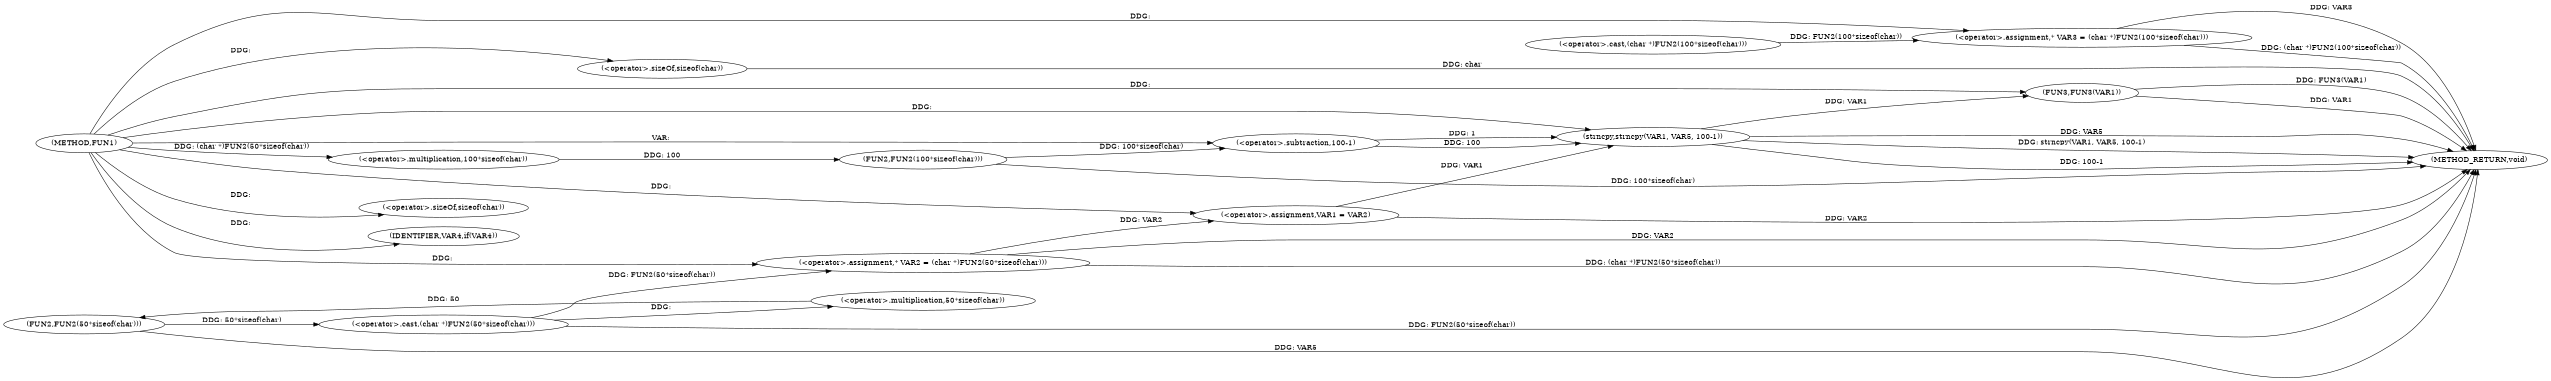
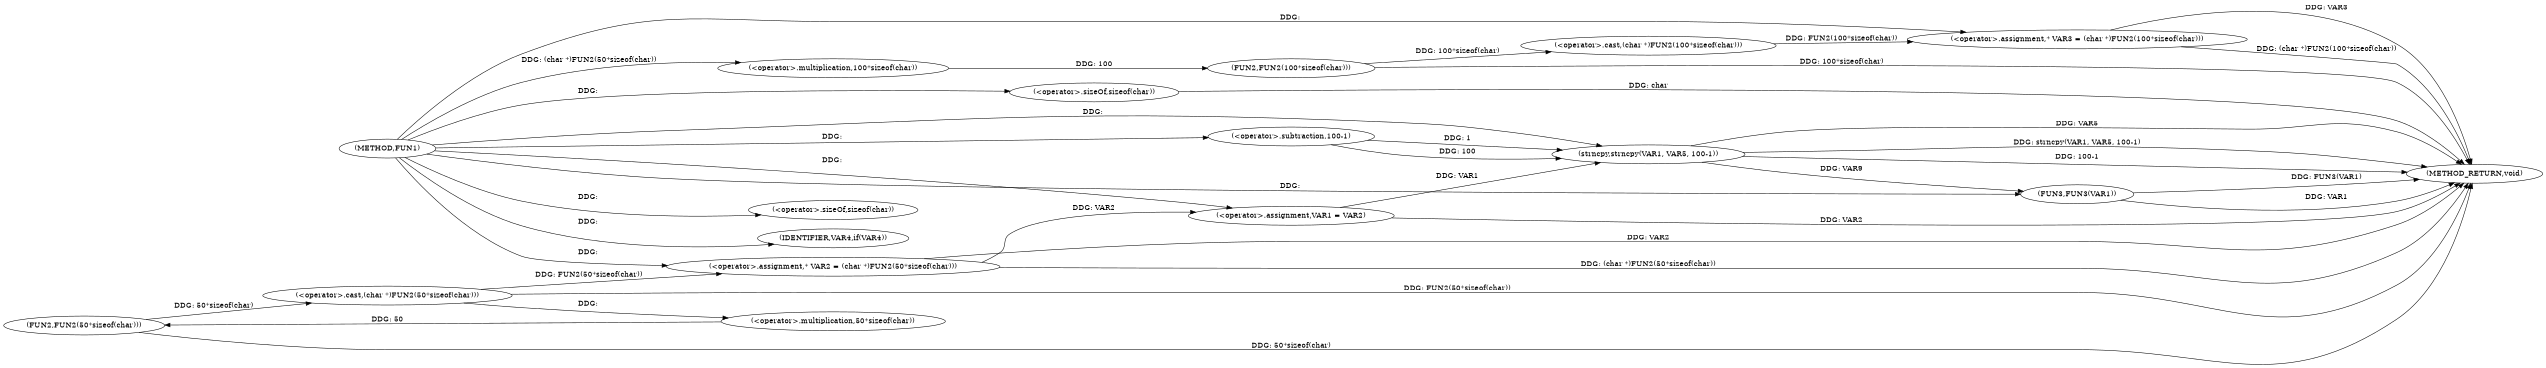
edge "(strncpy,strncpy(VAR1, VAR5, 100-1))" -> "(FUN3,FUN3(VAR1))": label "DDG: VAR1" -> "DDG: VAR9"
edge "(METHOD,FUN1)" -> "(<operator>.subtraction,100-1)": label "VAR: " -> "DDG: "
edge "(FUN2,FUN2(100*sizeof(char)))" -> "(<operator>.subtraction,100-1)": now "(FUN2,FUN2(100*sizeof(char)))" -> "(<operator>.cast,(char *)FUN2(100*sizeof(char)))"
edge "(FUN2,FUN2(50*sizeof(char)))" -> "(METHOD_RETURN,void)": label "DDG: VAR5" -> "DDG: 50*sizeof(char)"
